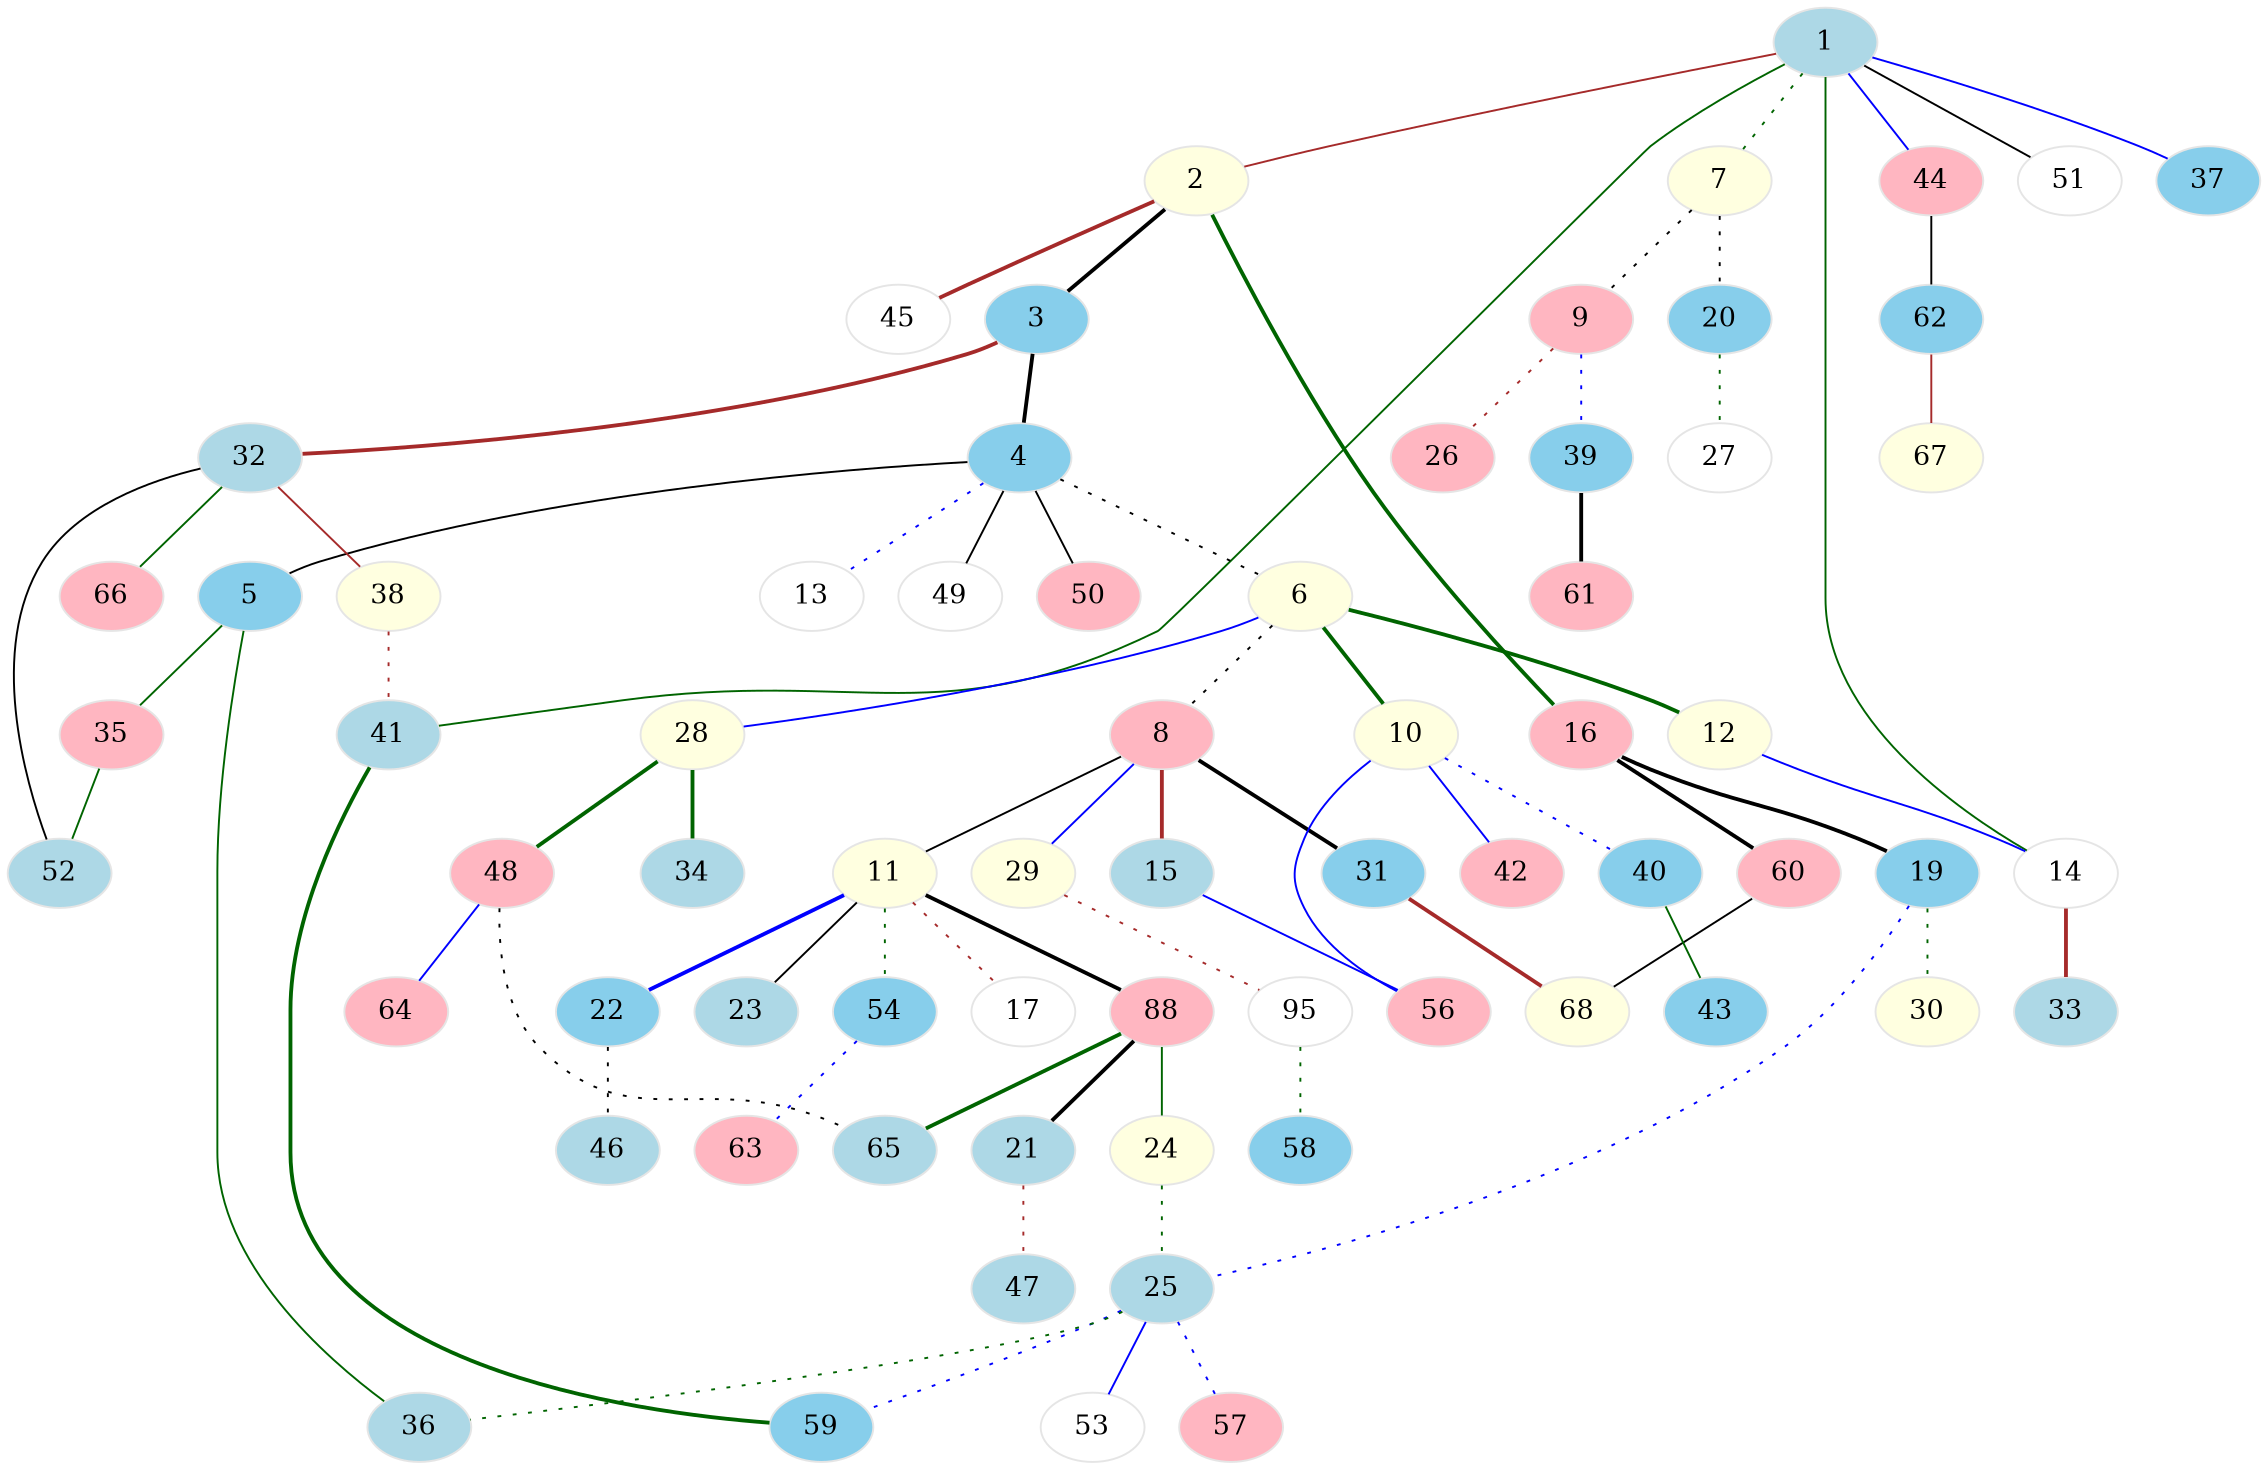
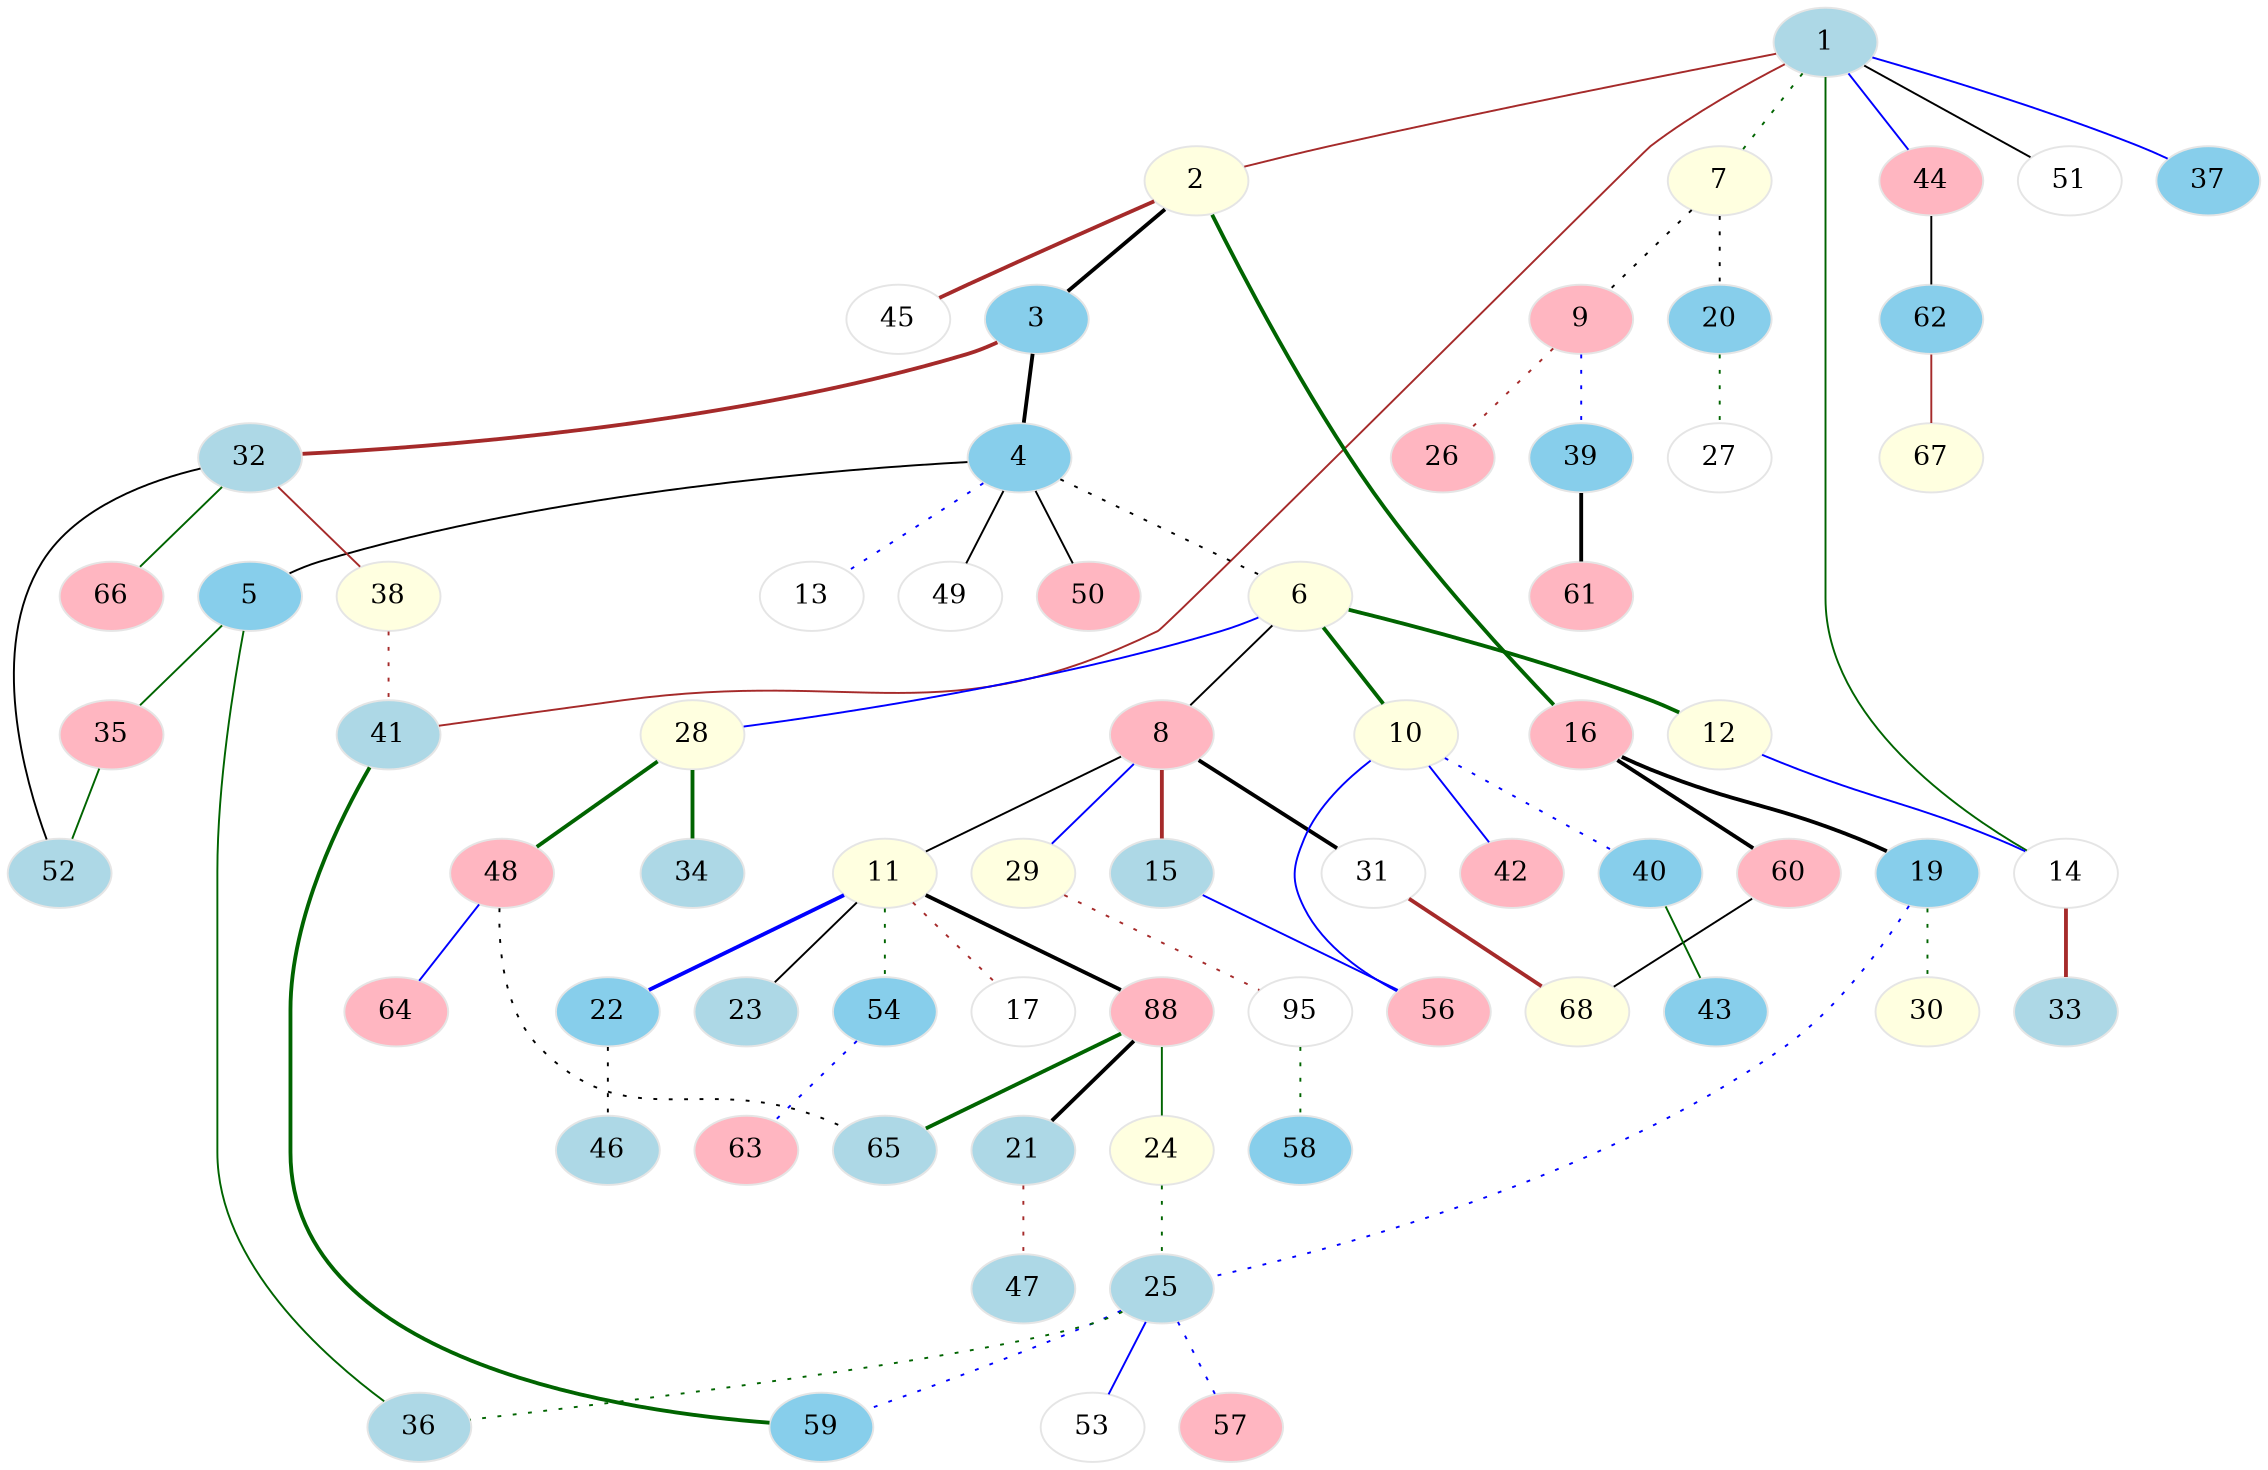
edge "1" -- "41": color darkgreen -> brown
edge "6" -- "8": style dotted -> solid
node "31": fillcolor skyblue -> white
